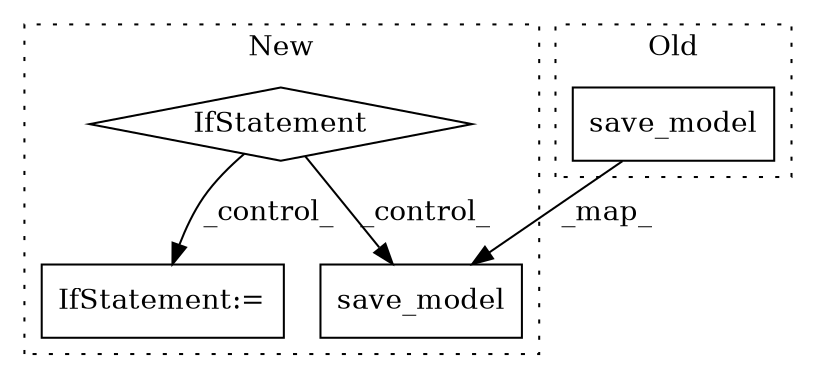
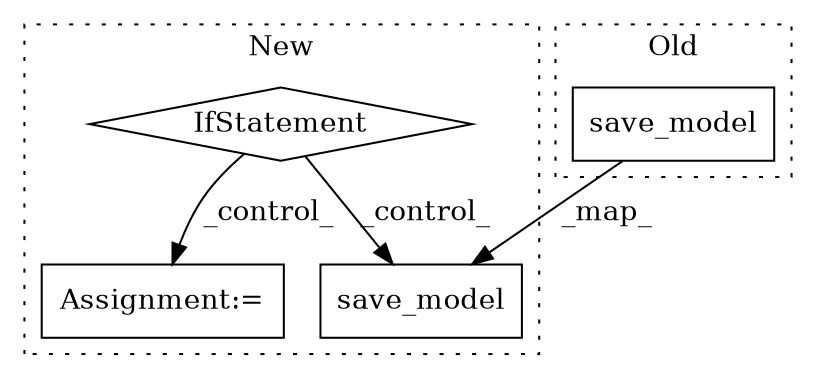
node "IfStatement:=": label "IfStatement:=" -> "Assignment:="
